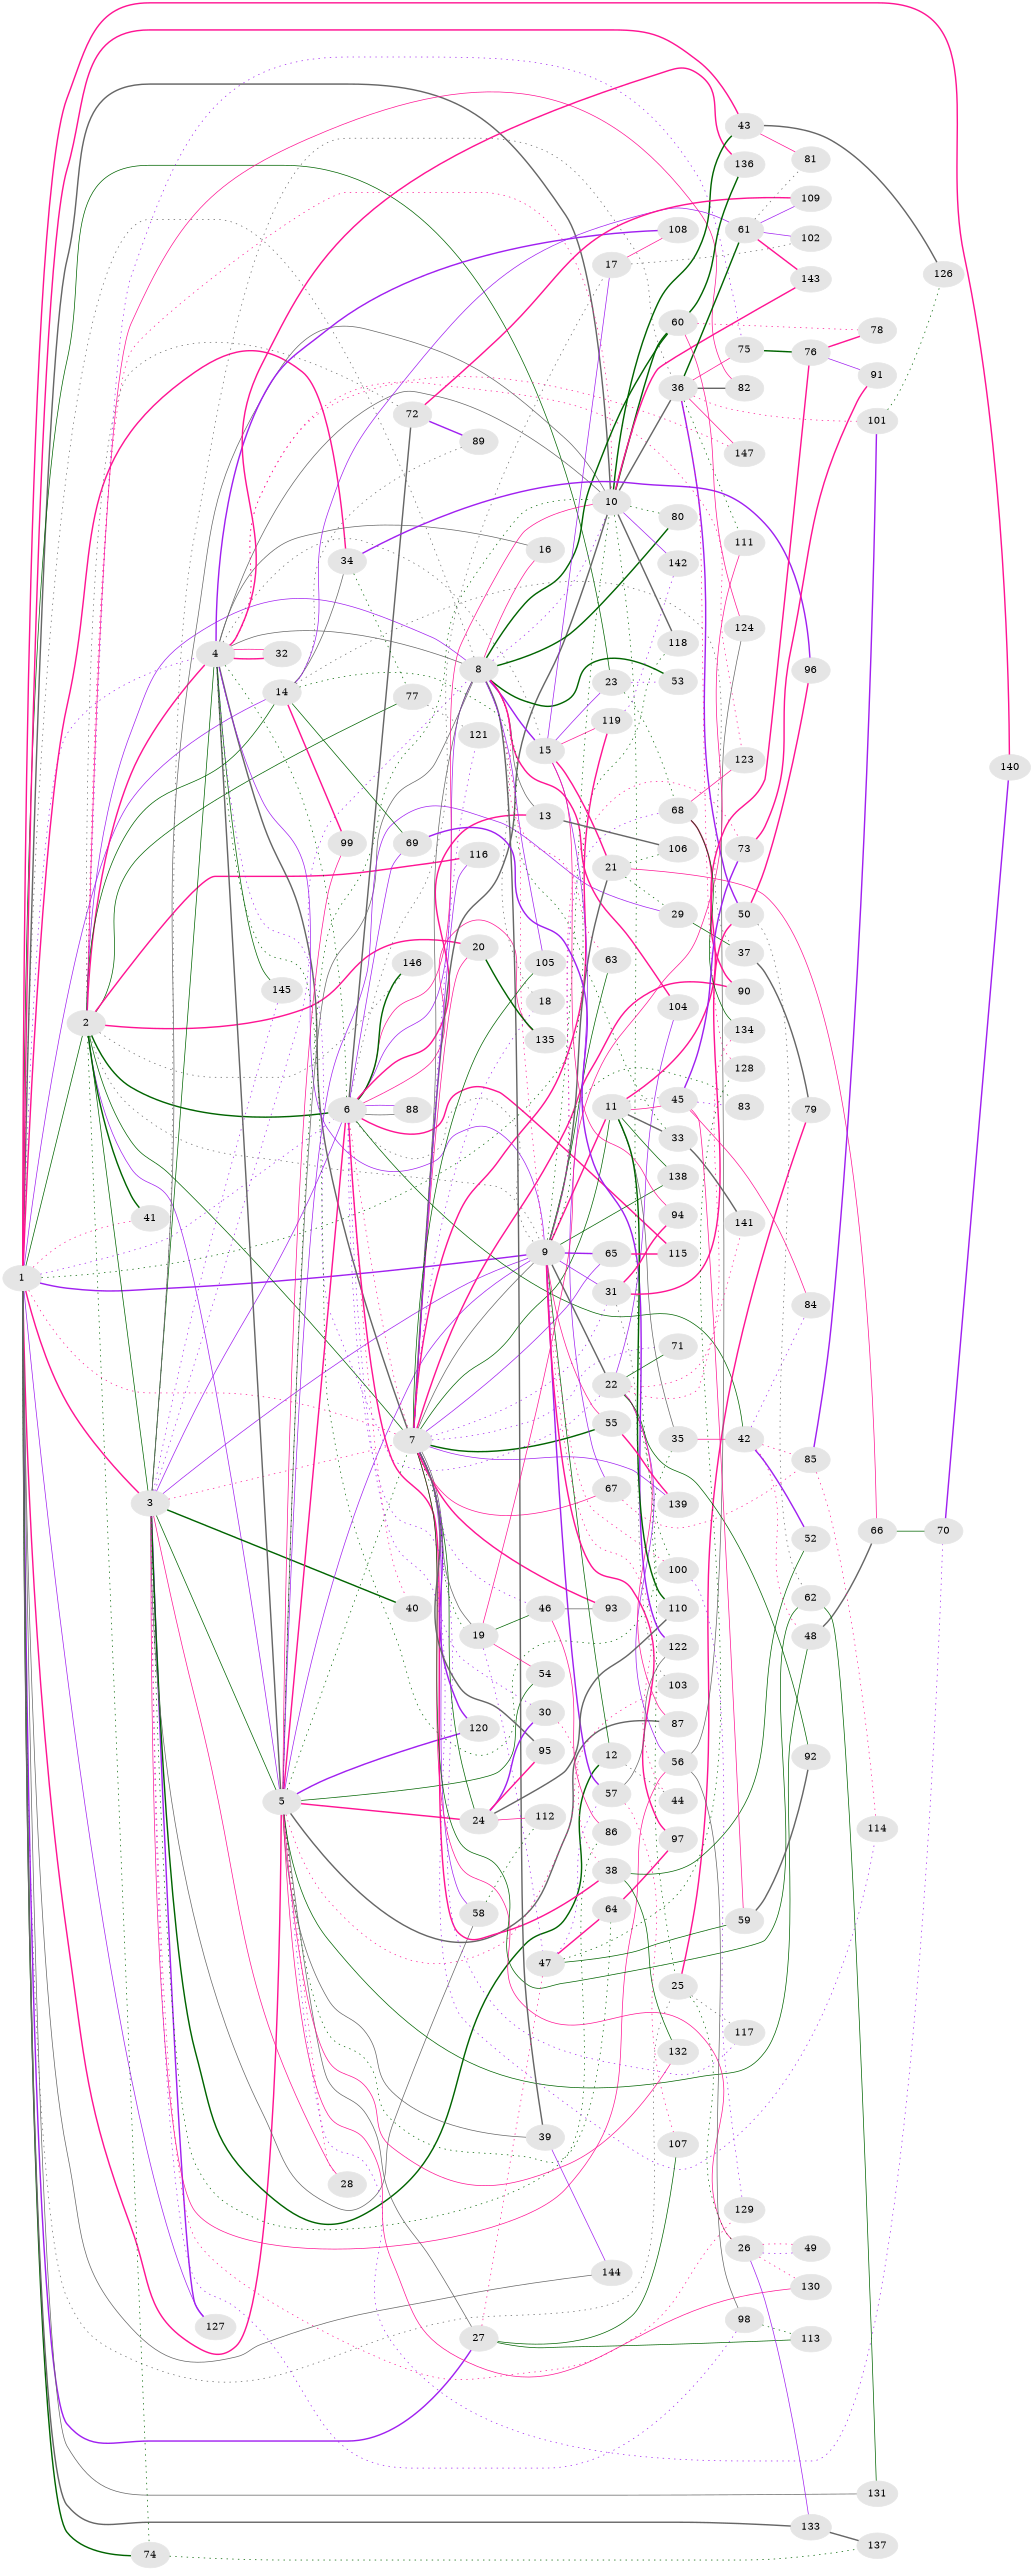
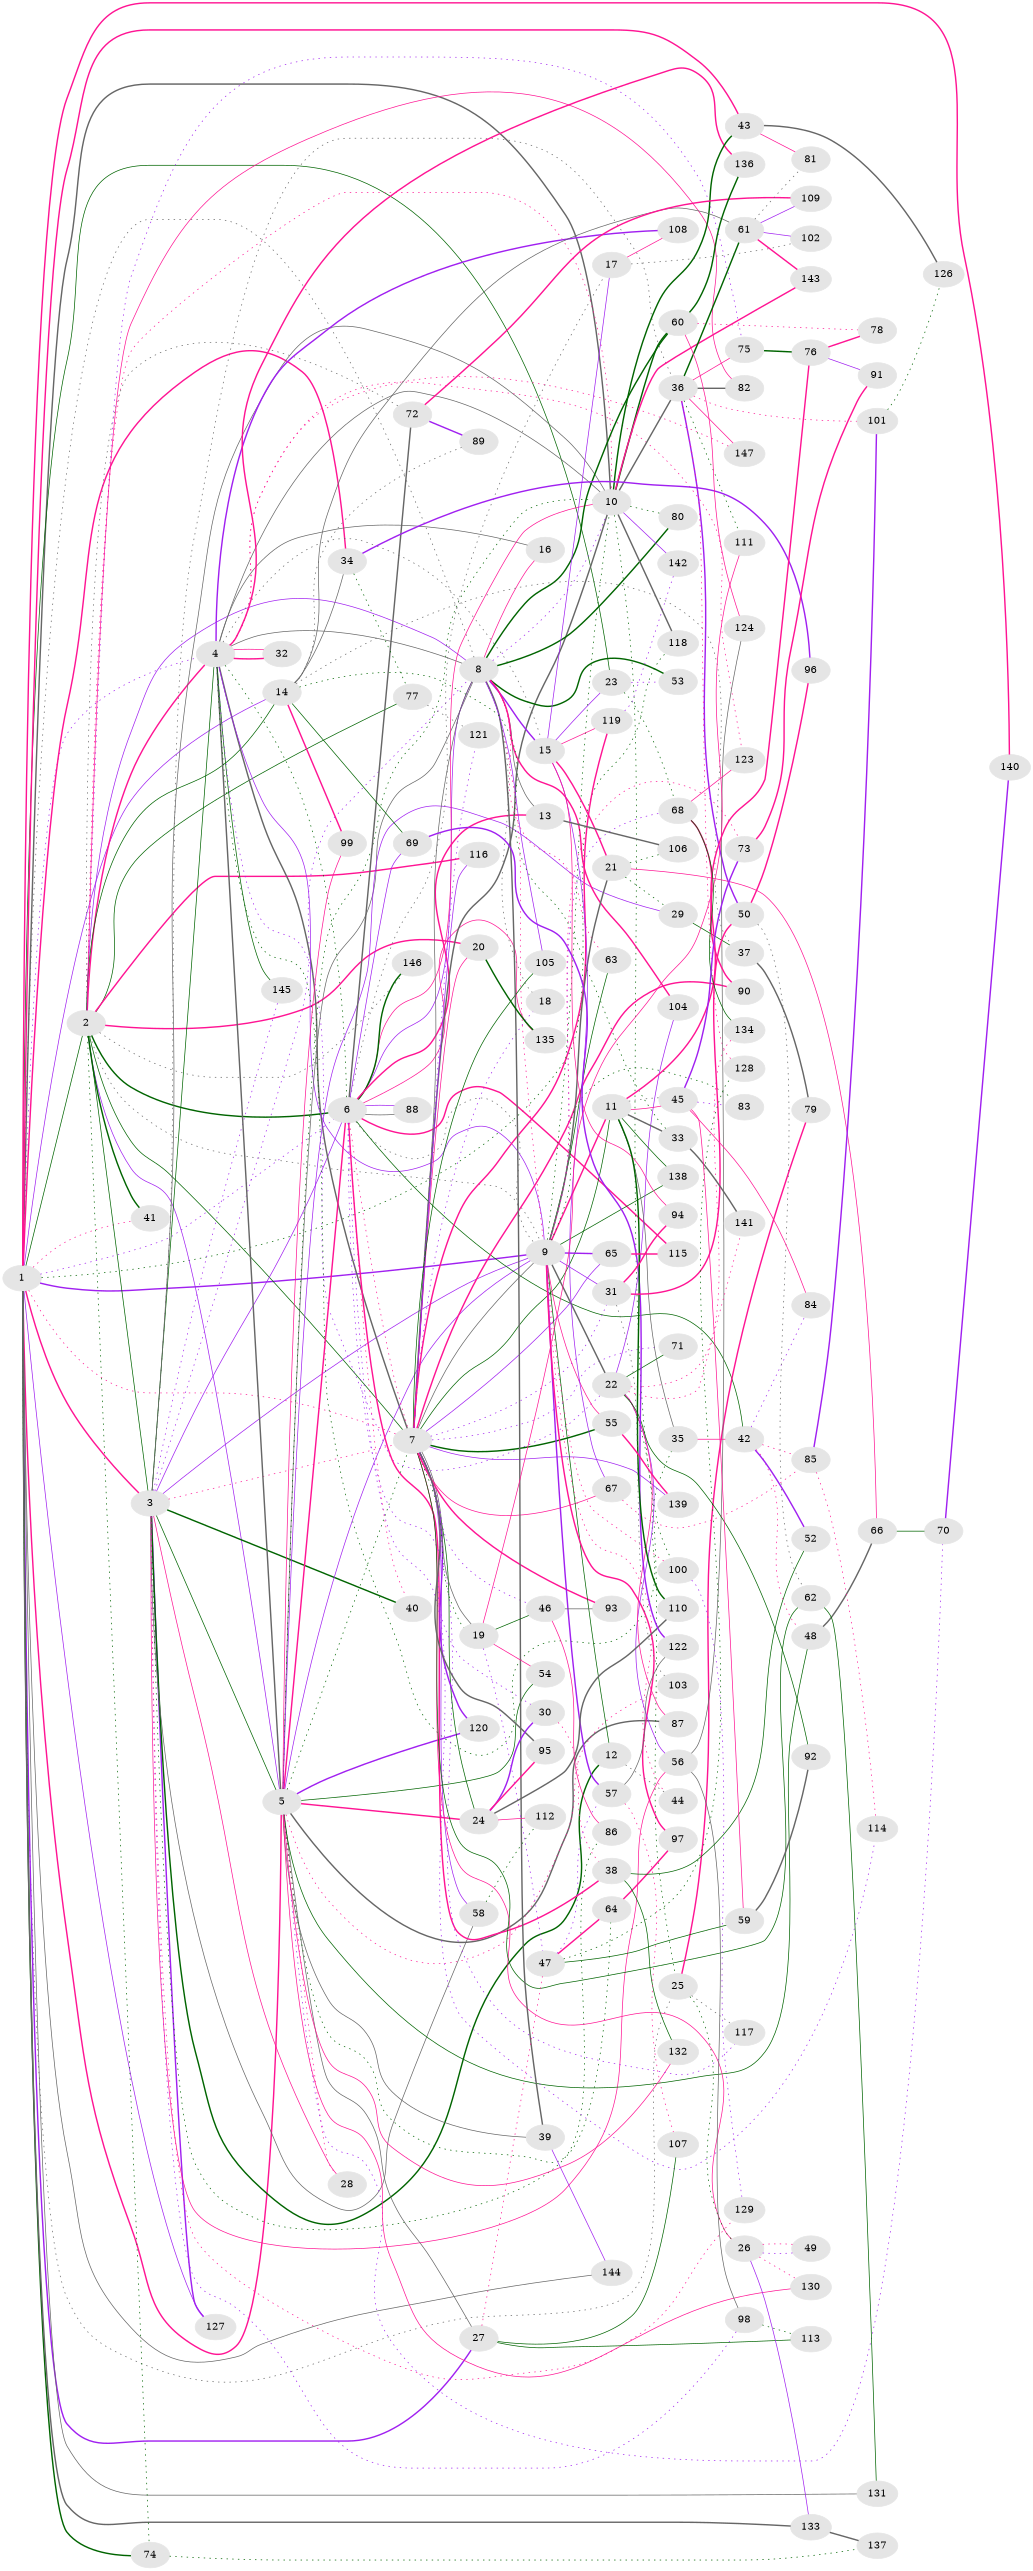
edge "61" -- "14": color purple -> gray40
